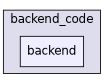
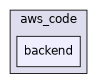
cluster "backend_code": label "backend_code" -> "aws_code"
